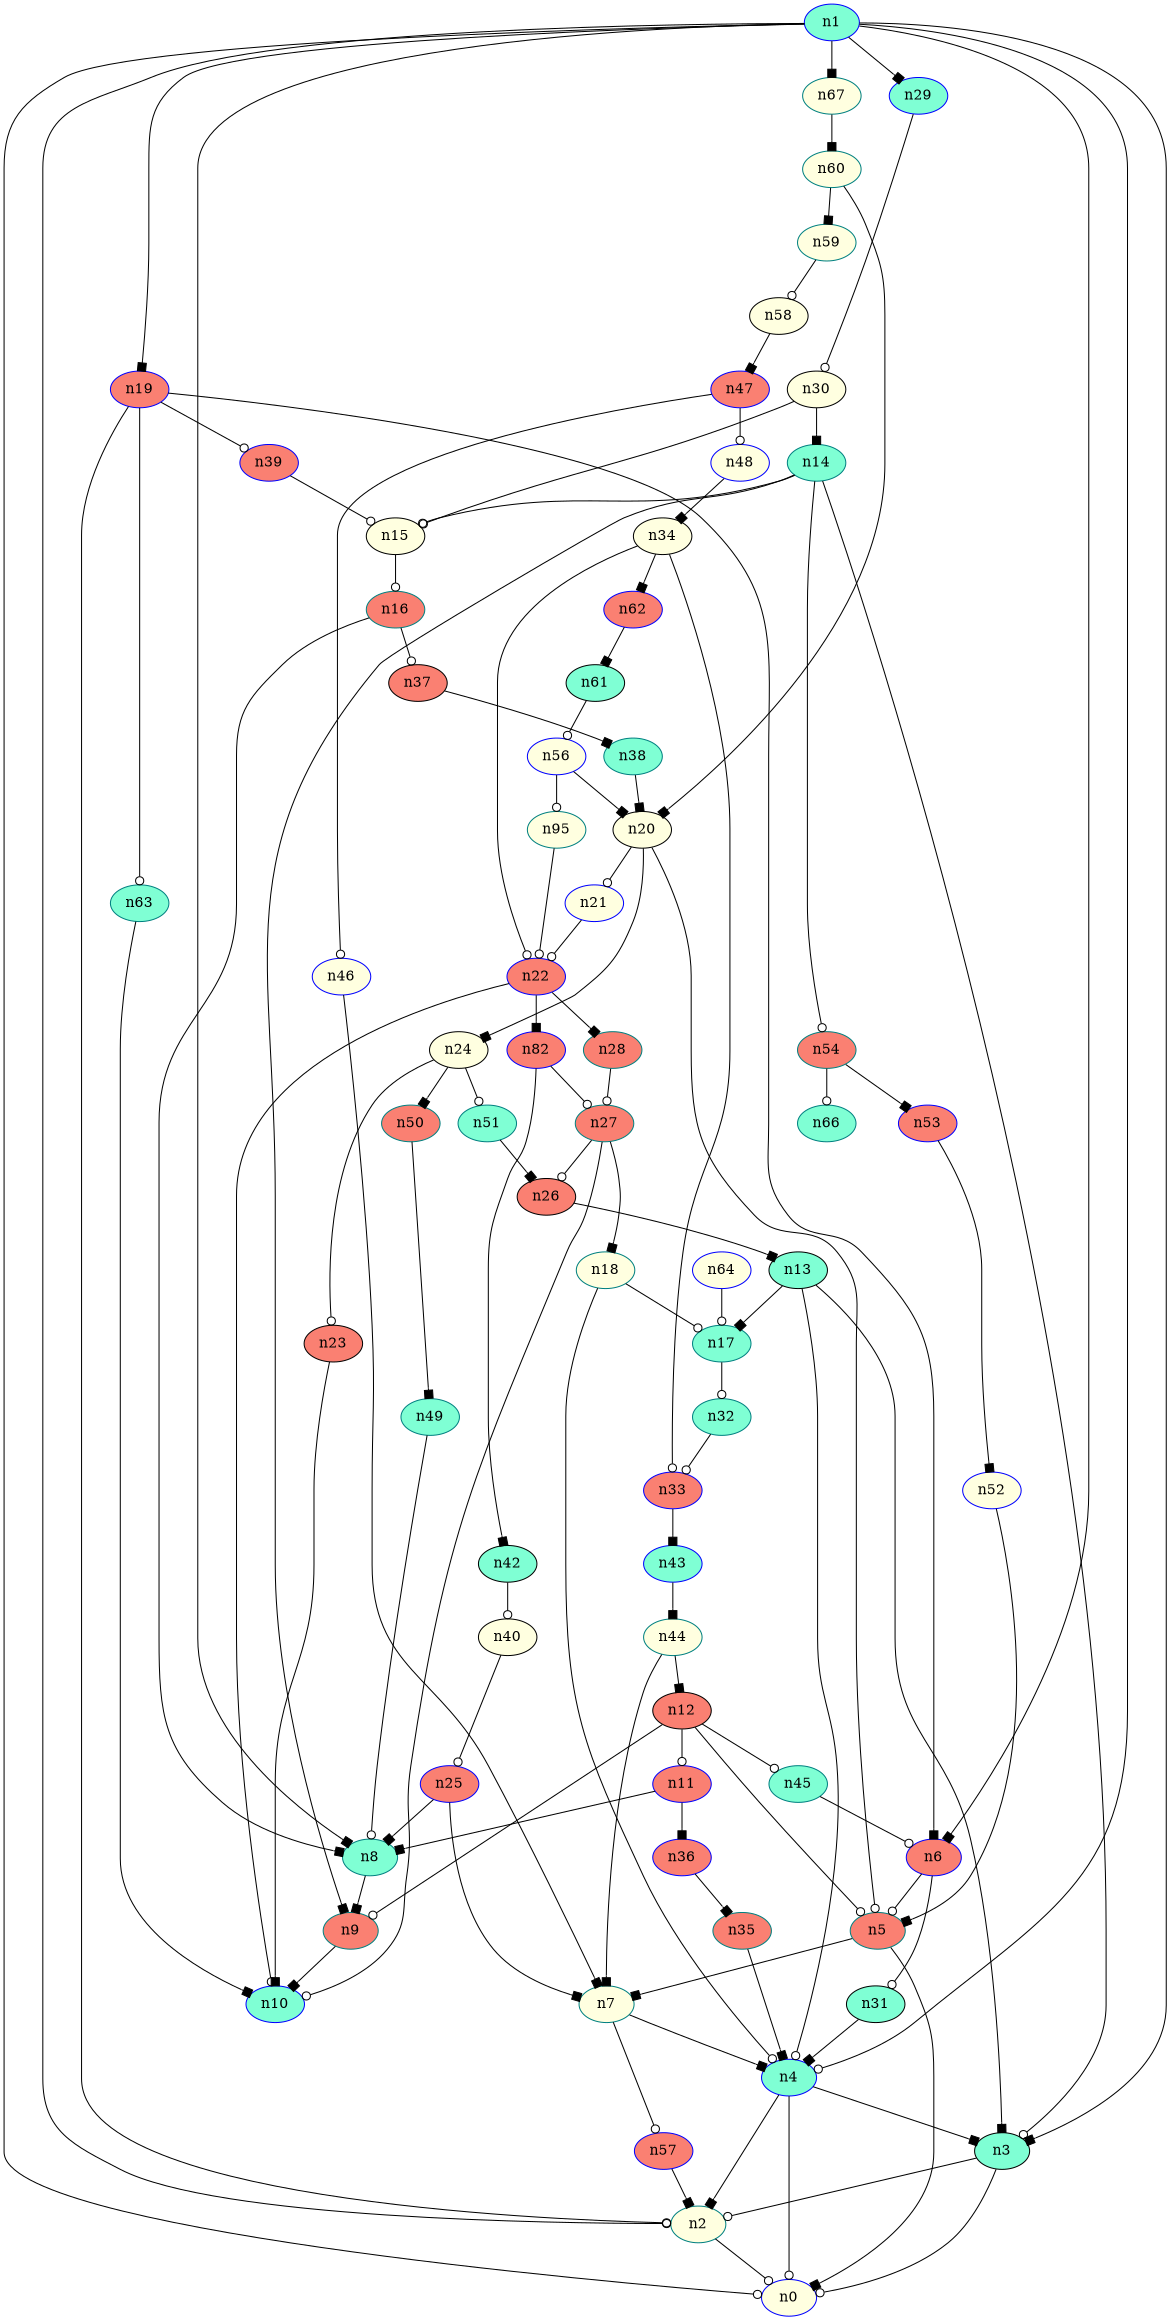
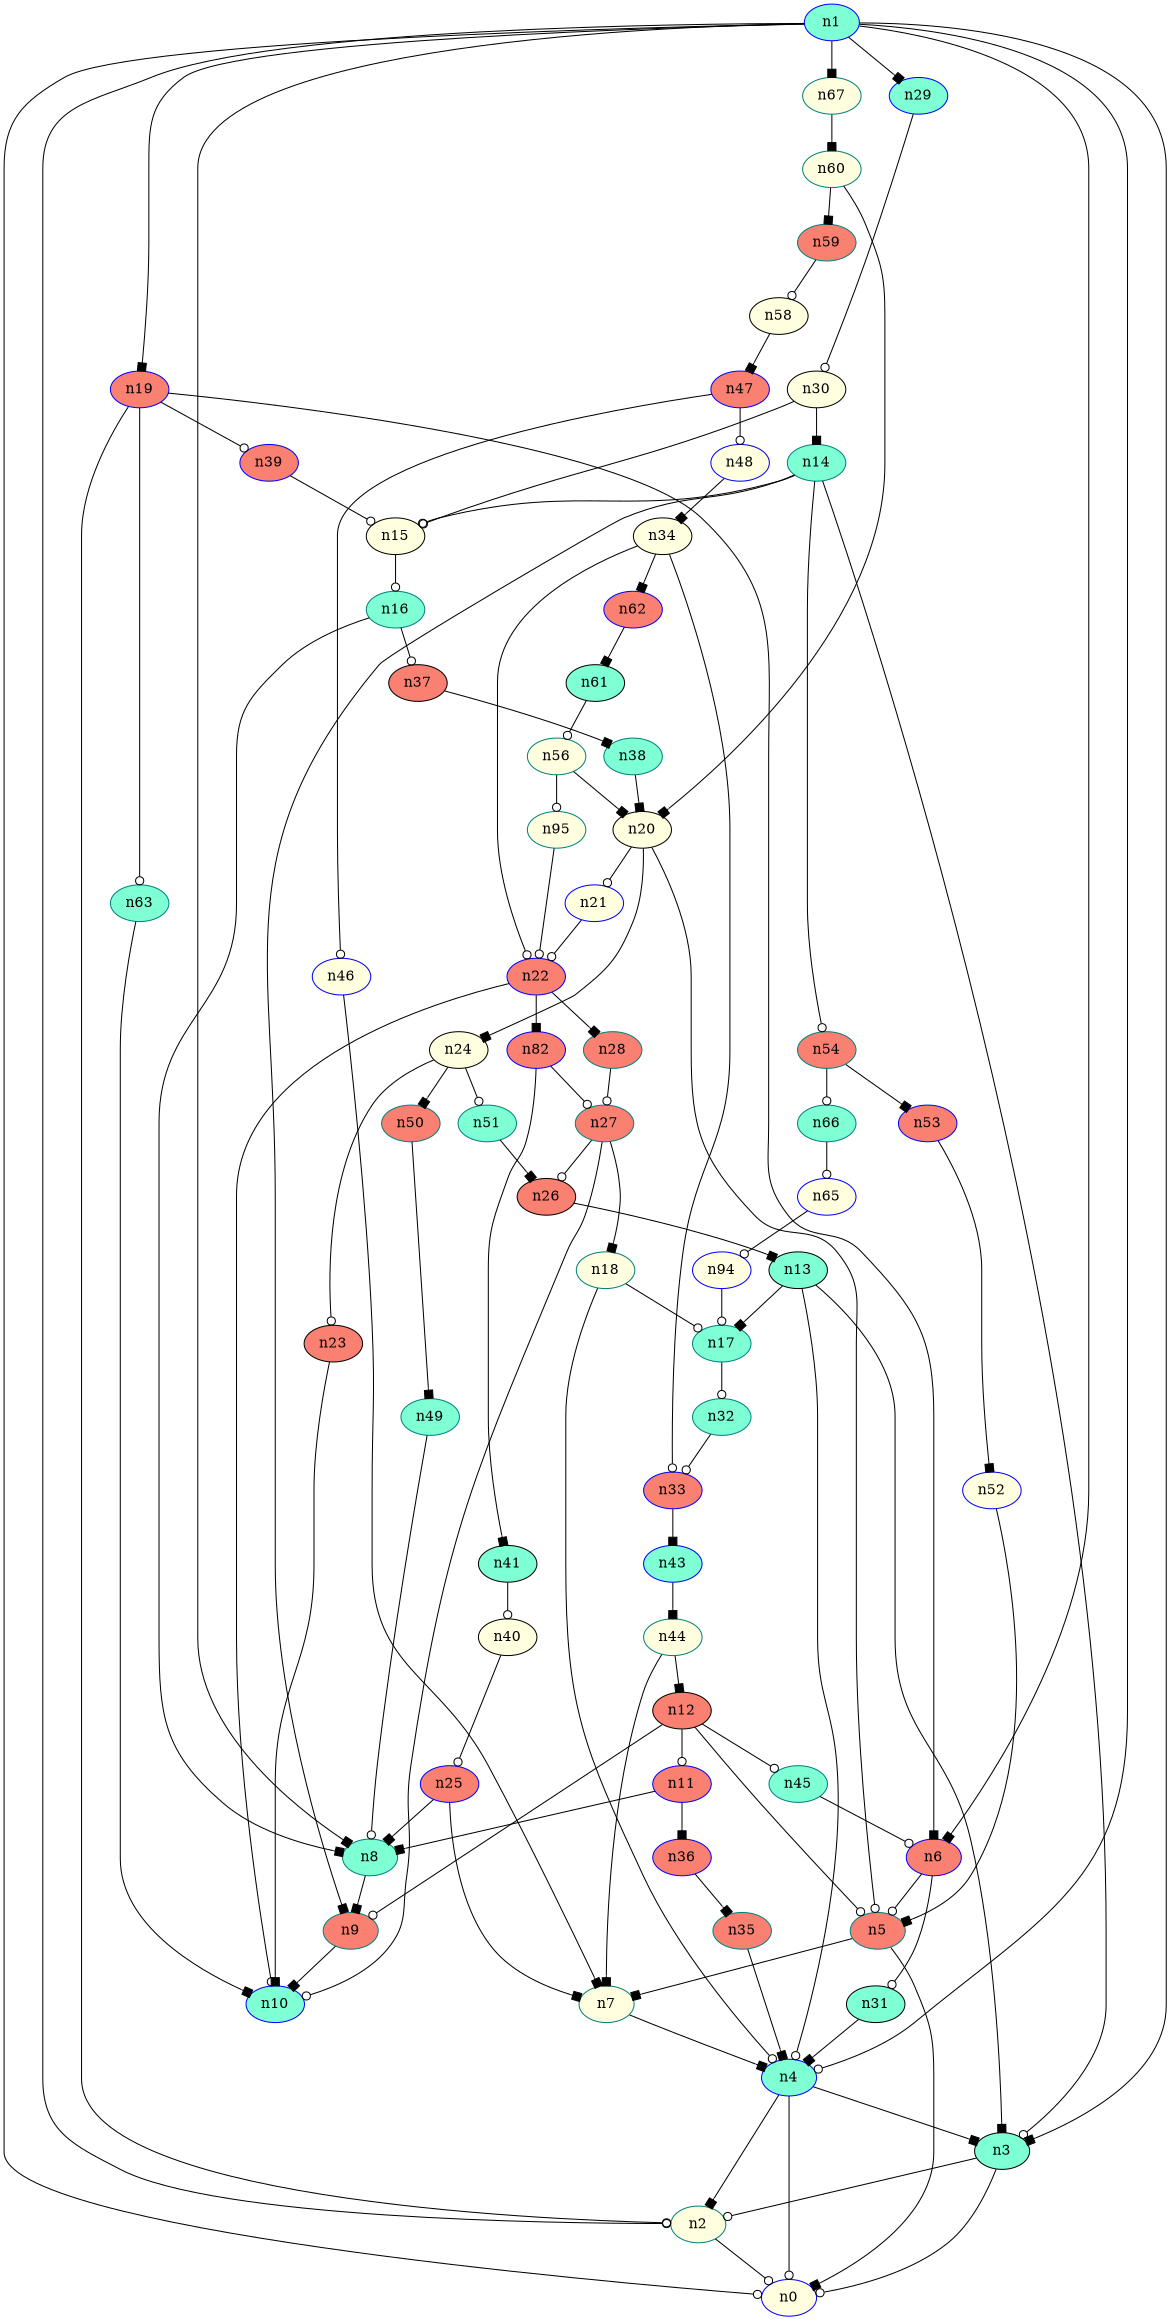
node "n59": fillcolor lightyellow -> salmon
node "n16": fillcolor salmon -> aquamarine
node "n56": color blue -> teal
node "n65": added
node "n64": label "n64" -> "n94"
node "n42": label "n42" -> "n41"
node "n57": removed
